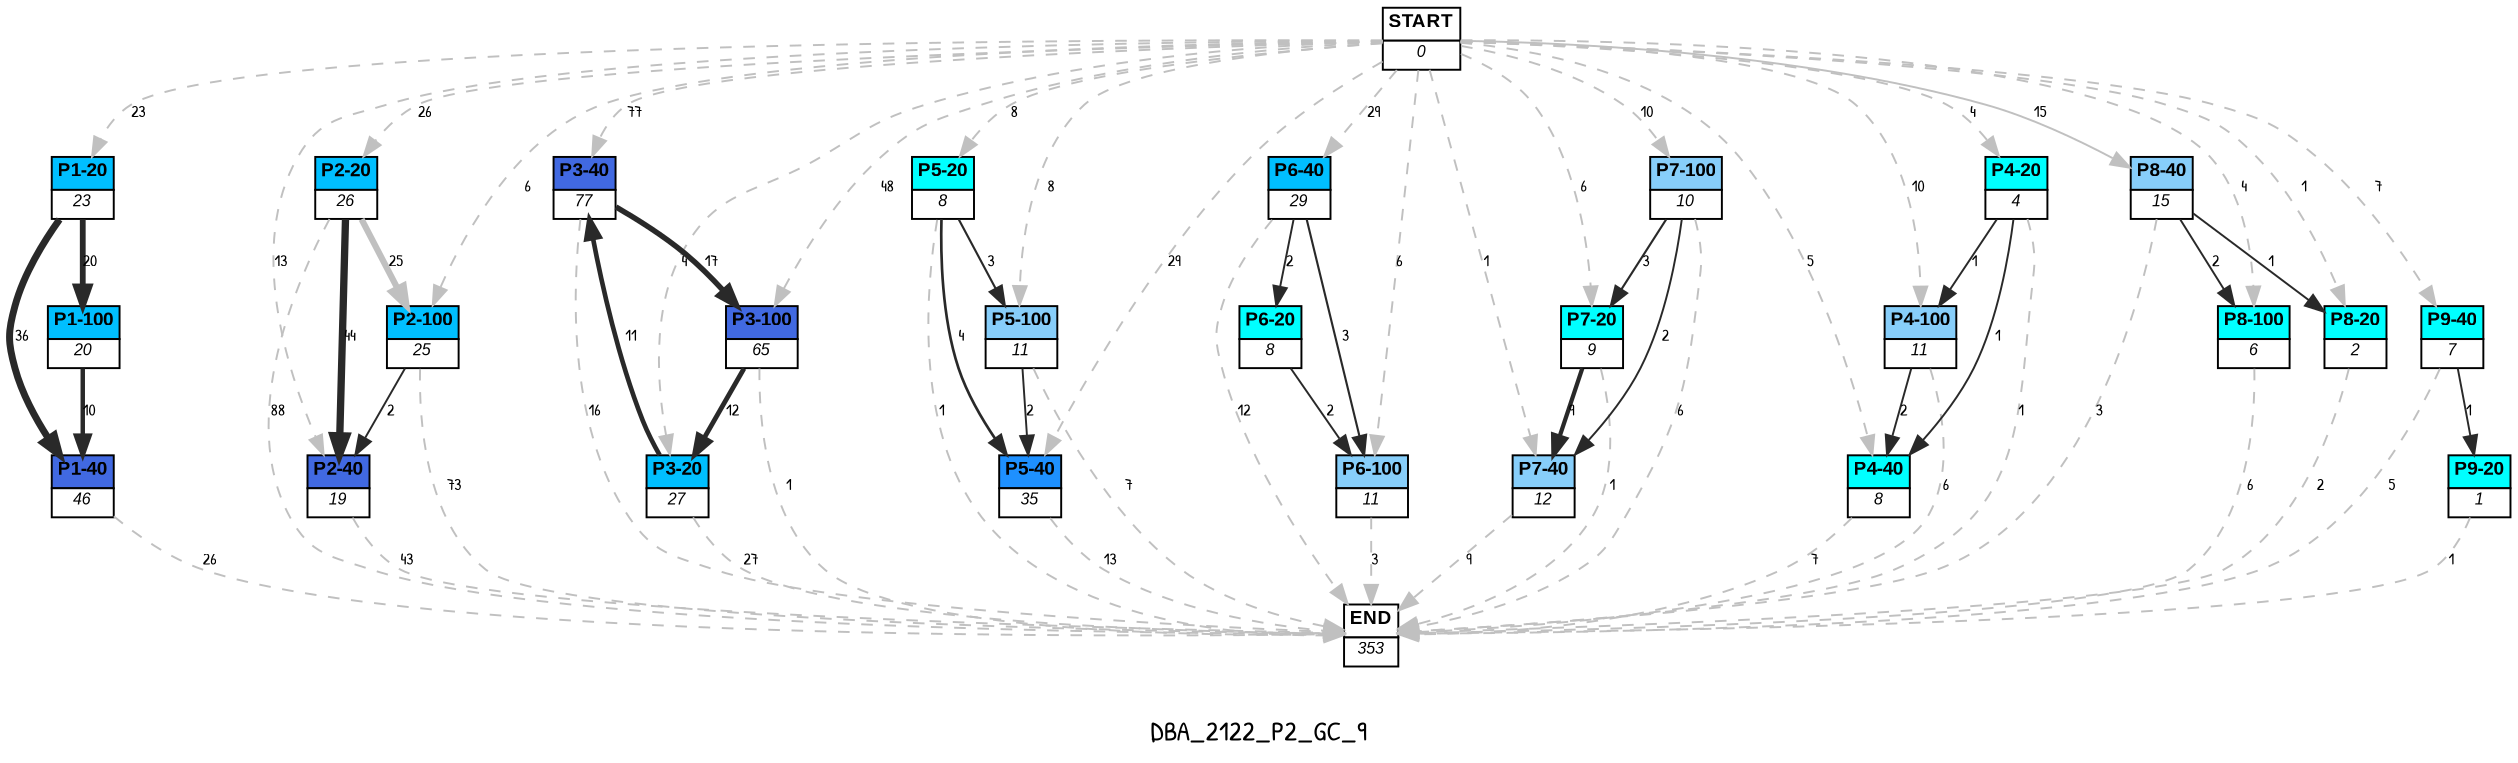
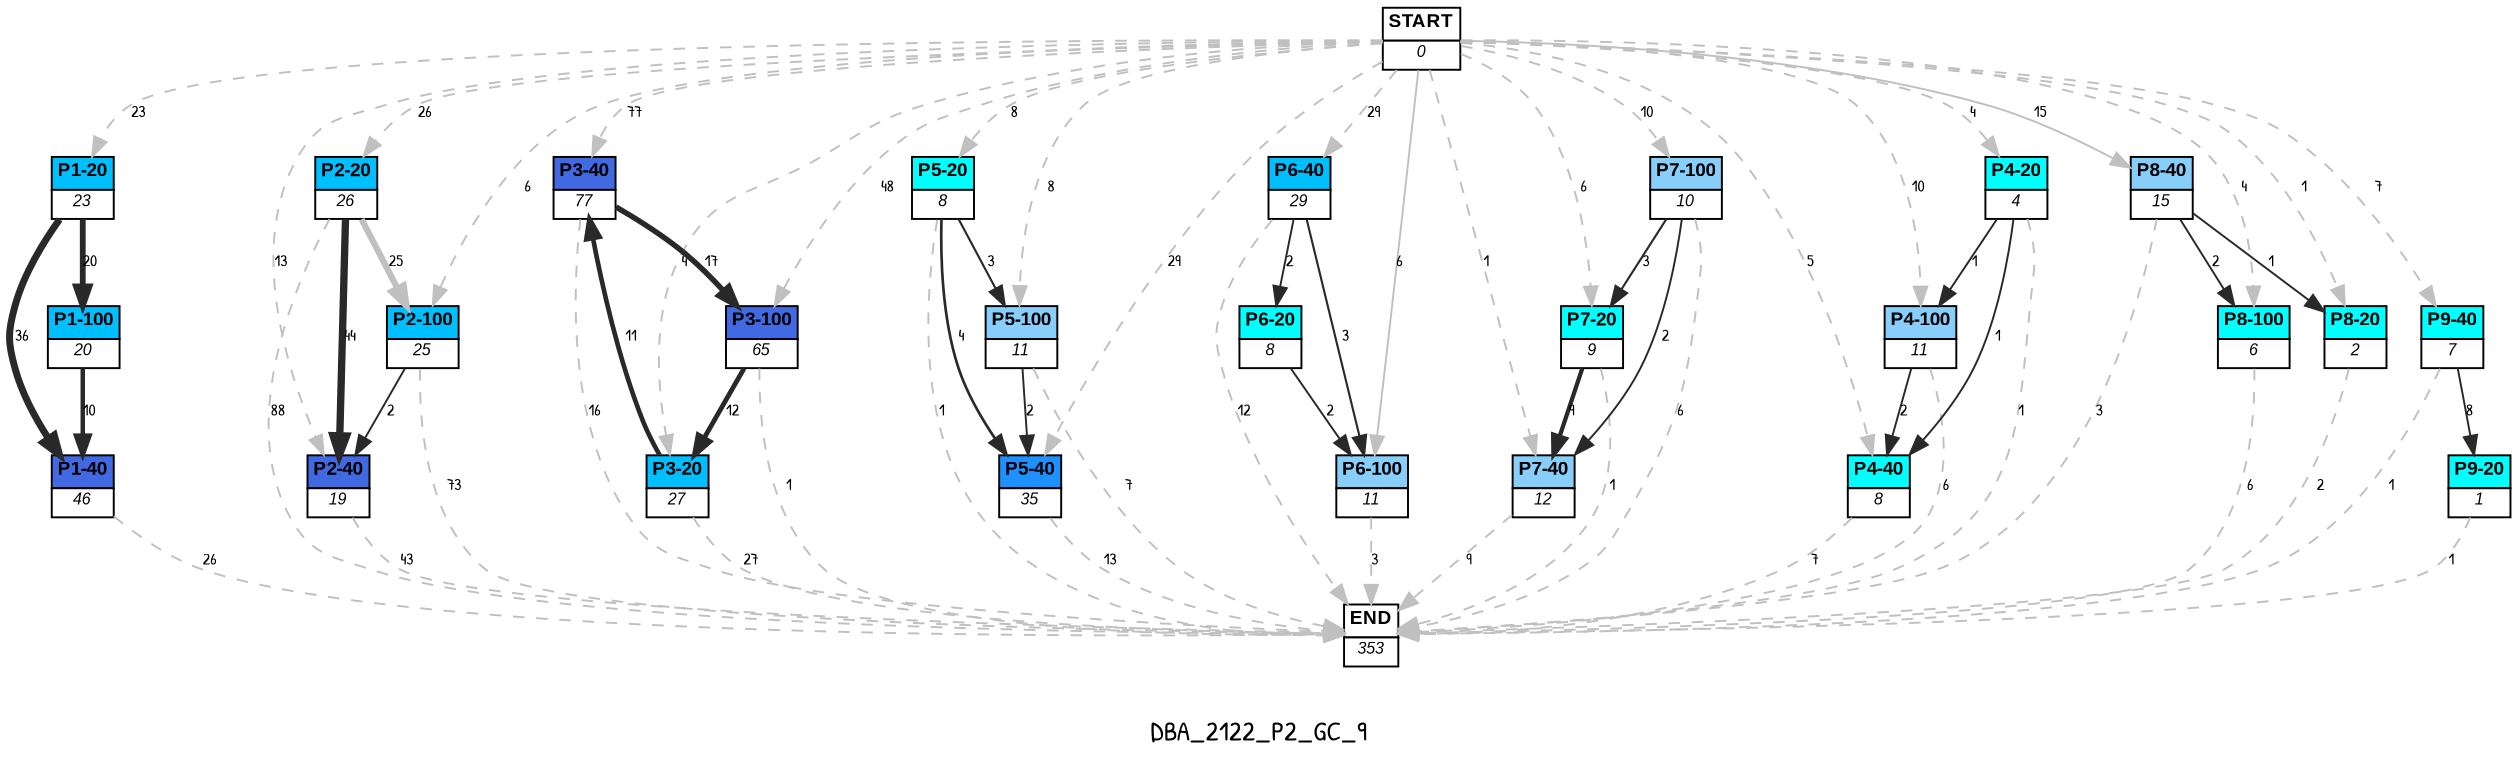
edge "START" -> "P6-100": style dashed -> solid
edge "P9-40" -> "P9-20": label "1" -> "8"
edge "P9-40" -> "END": label "5" -> "1"
